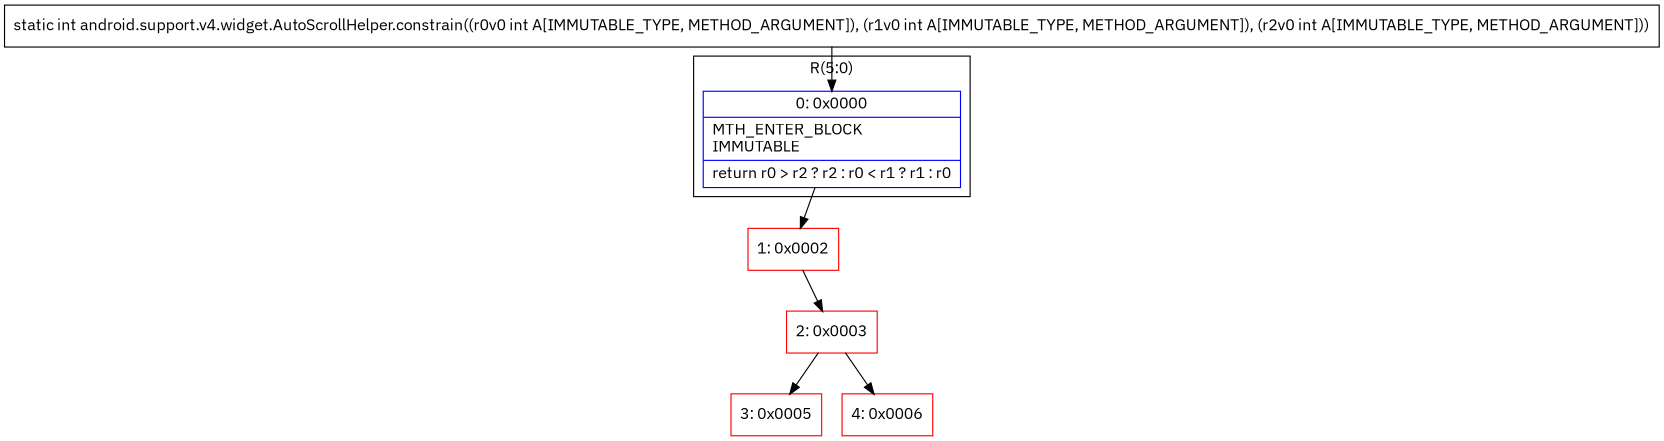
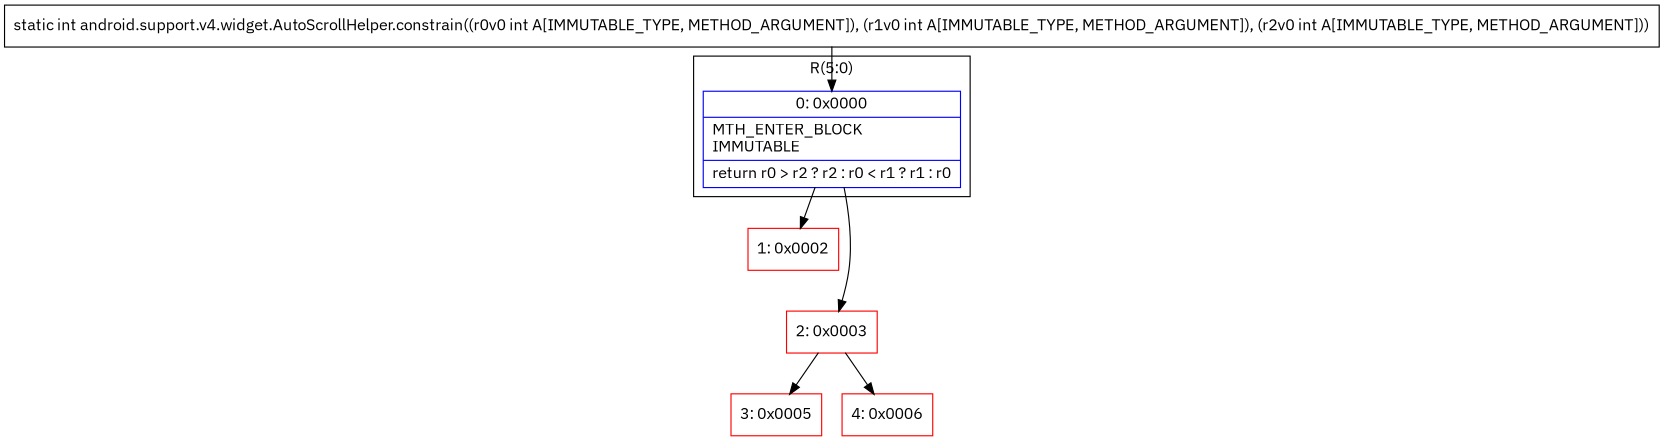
edge "1: 0x0002" -> "2: 0x0003": now "0: 0x0000" -> "2: 0x0003"
